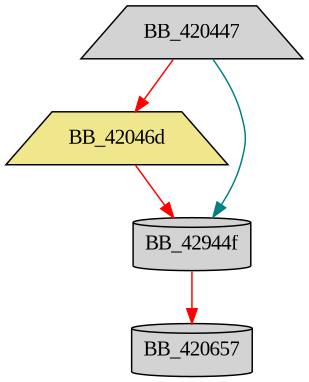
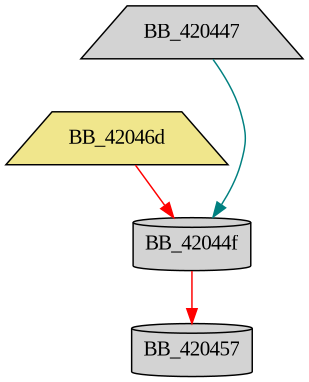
edge "BB_420447" -> "BB_42046d": removed
node "BB_42944f": label "BB_42944f" -> "BB_42044f"
node "BB_420657": label "BB_420657" -> "BB_420457"
